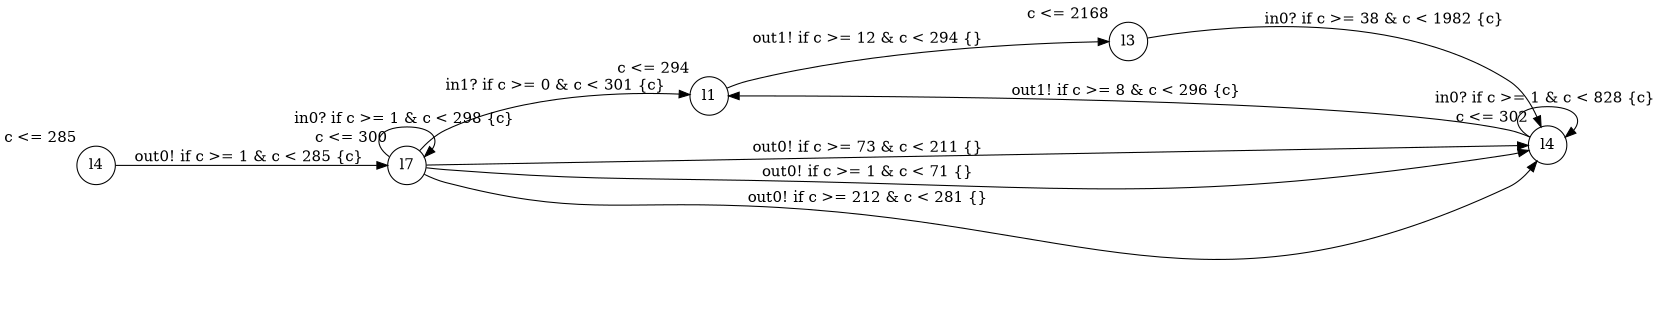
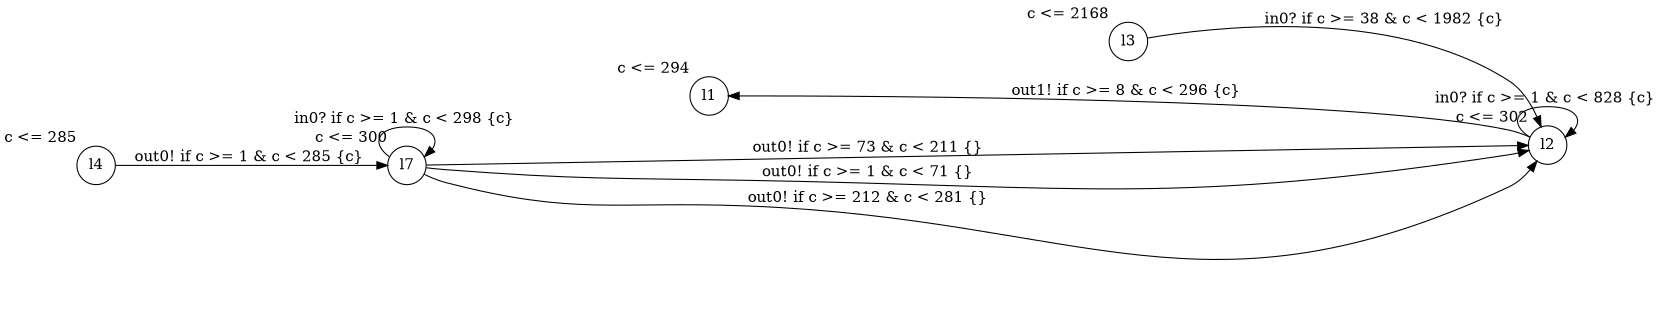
edge "l1 c <= 294" -> "l3 c <= 2168": removed, label "out1! if c >= 12 & c < 294 {}"
edge "l7 c <= 300" -> "l1 c <= 294": removed, label "in1? if c >= 0 & c < 301 {c}"
node "l4 c <= 302": label "l4 c <= 302" -> "l2 c <= 302"
